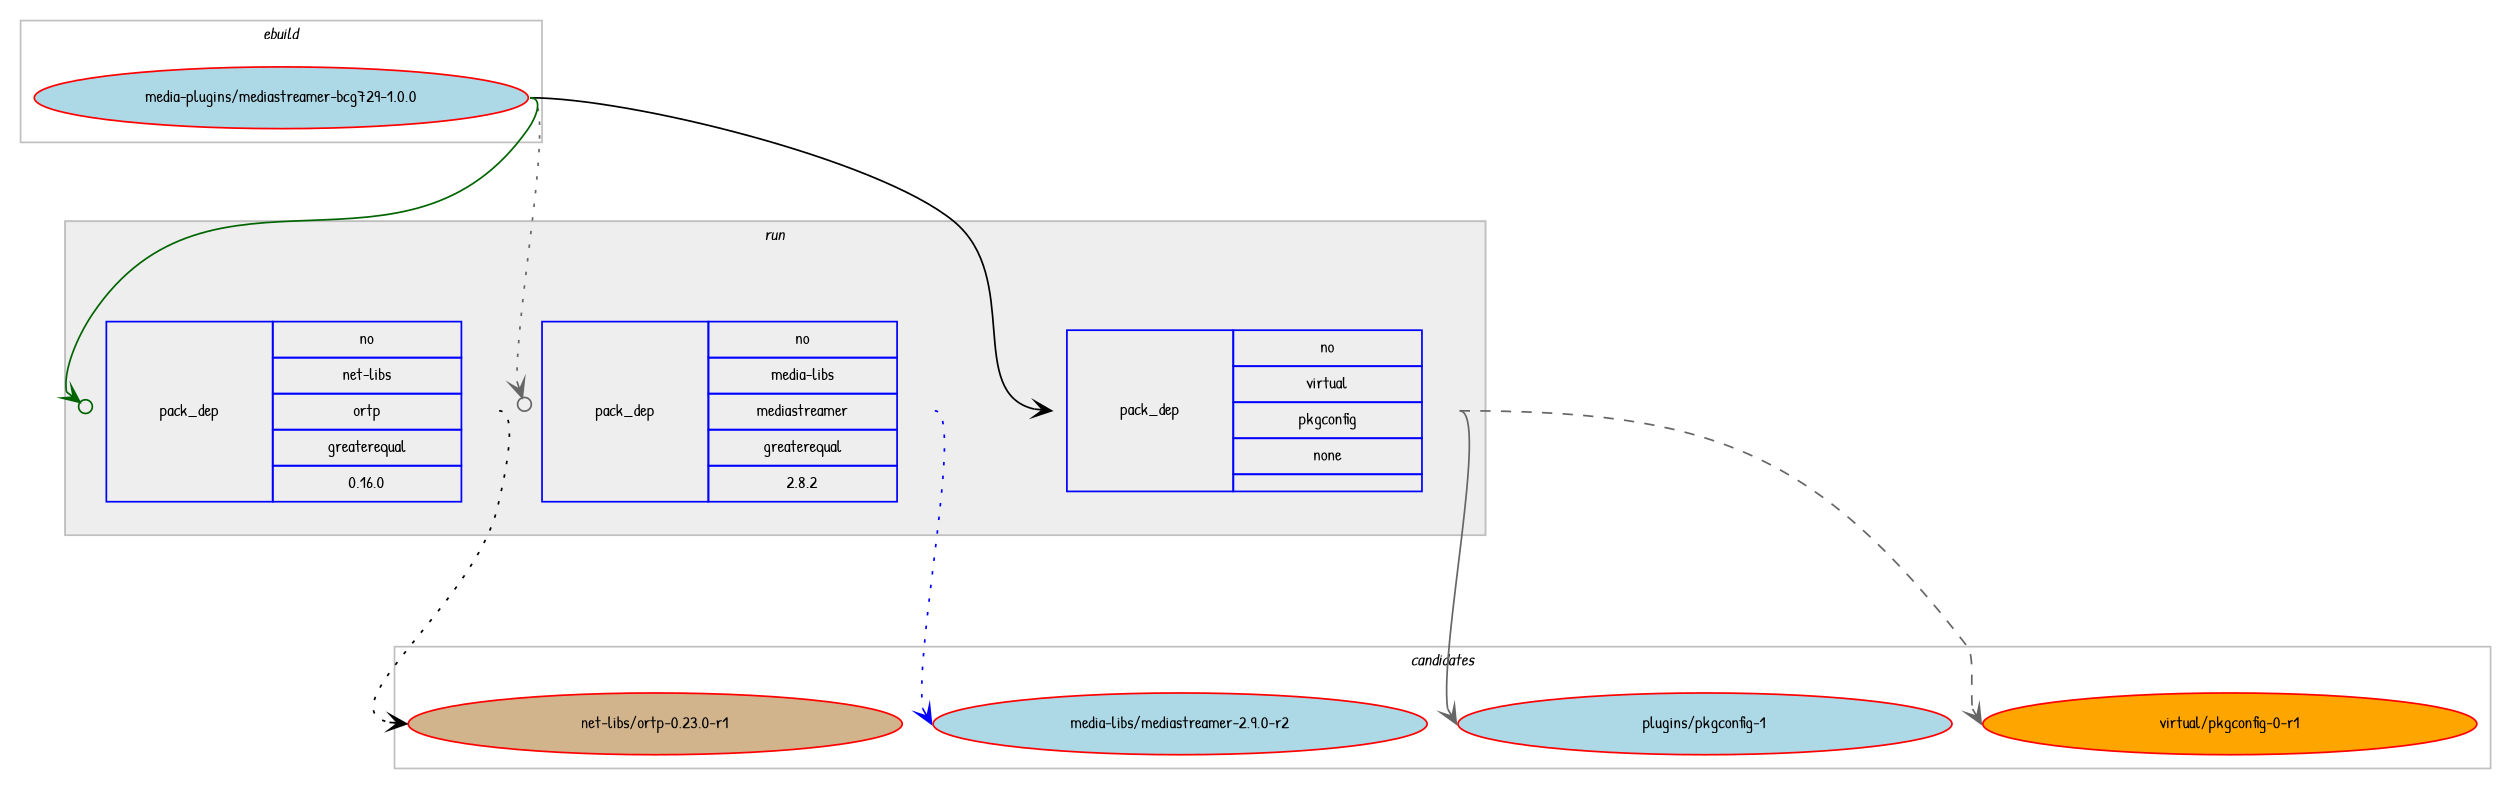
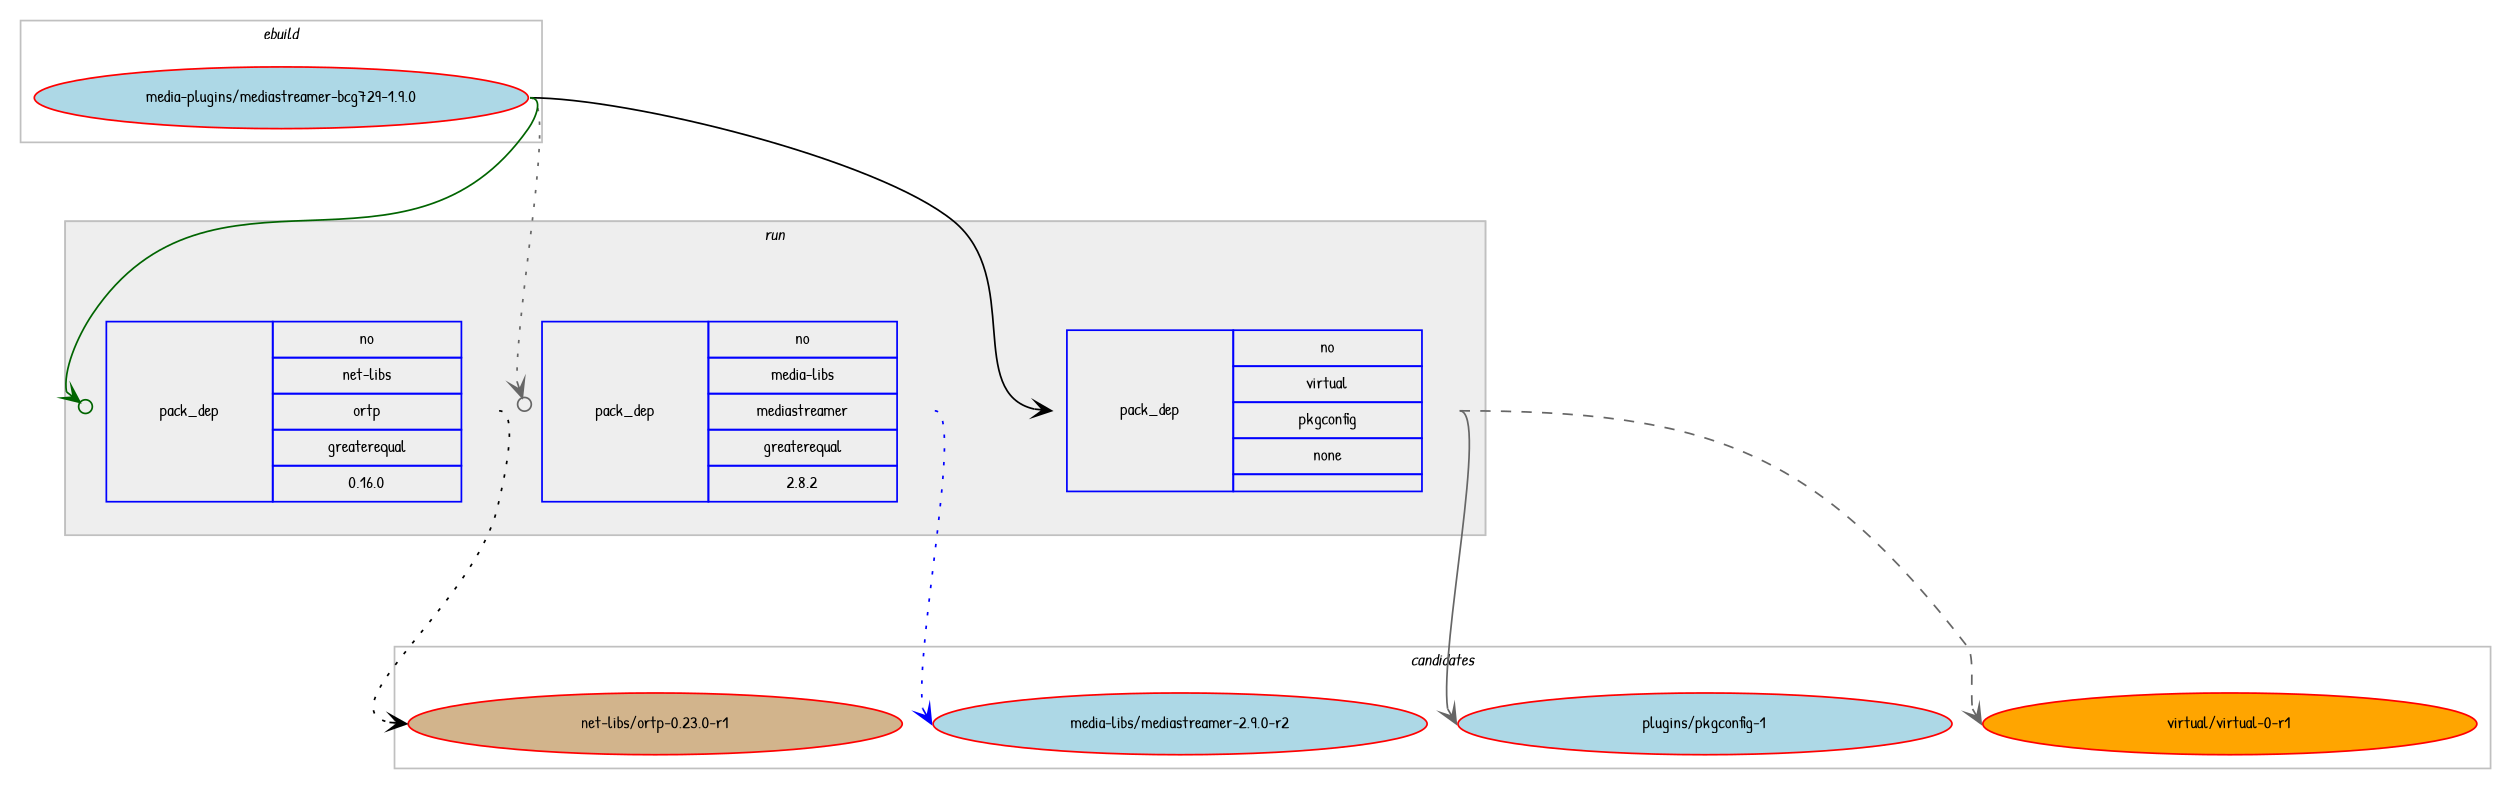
node "media-plugins/mediastreamer-bcg729-1.0.0": label "media-plugins/mediastreamer-bcg729-1.0.0" -> "media-plugins/mediastreamer-bcg729-1.9.0"
node "virtual/pkgconfig-0-r1": label "virtual/pkgconfig-0-r1" -> "virtual/virtual-0-r1"
